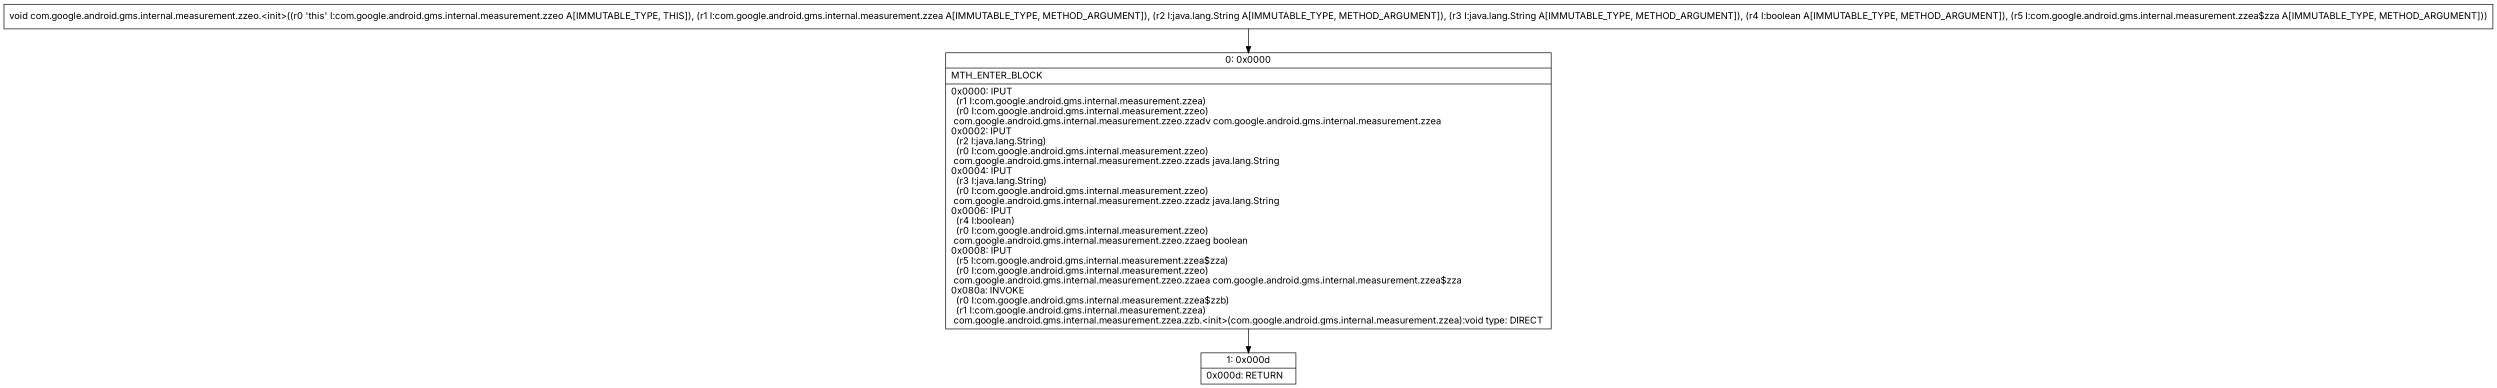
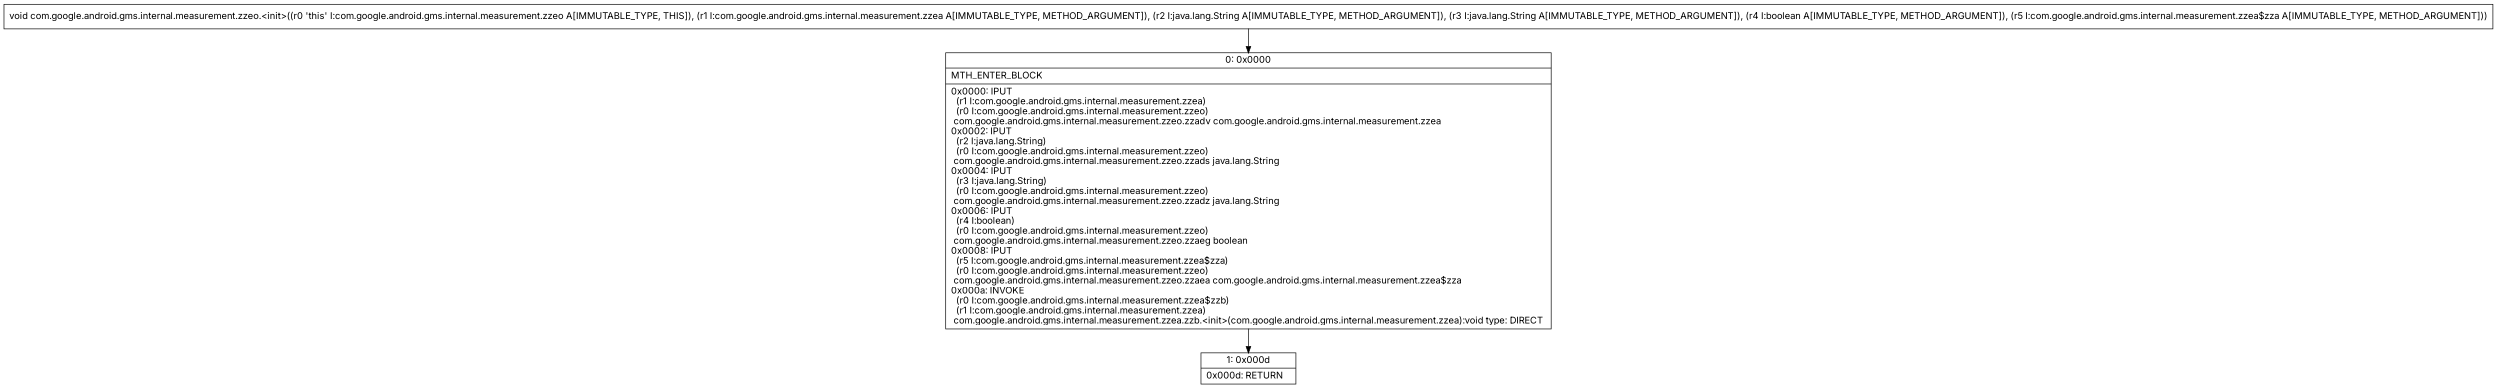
node "0: 0x0000": text "0x080a: INVOKE" -> "0x000a: INVOKE"
